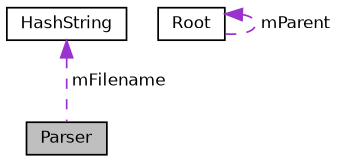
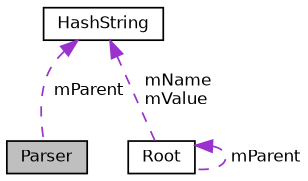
edge "Parser" -> "HashString": label " mFilename" -> " mParent"
edge "Root" -> "HashString": added, label "mName mValue"
